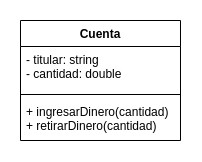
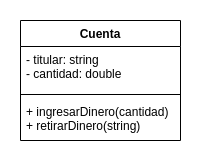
node "+ ingresarDinero(cantidad) + retirarDinero(cantidad)": label "+ ingresarDinero(cantidad) + retirarDinero(cantidad)" -> "+ ingresarDinero(cantidad) + retirarDinero(string)"
